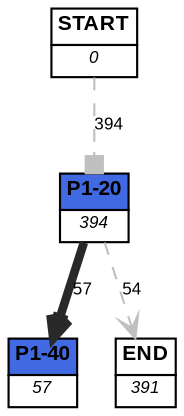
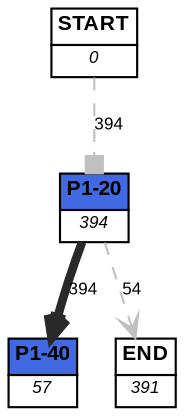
edge "P1-20" -> "P1-40": label "57" -> "394"
